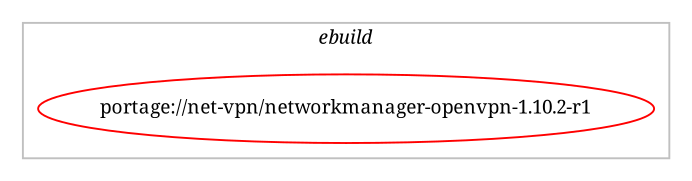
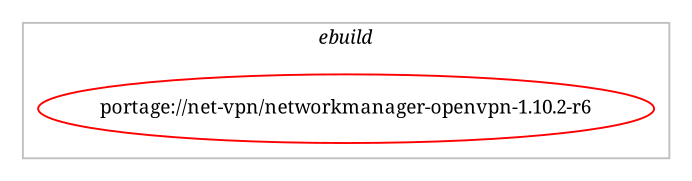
node "portage://net-vpn/networkmanager-openvpn-1.10.2-r1": label "portage://net-vpn/networkmanager-openvpn-1.10.2-r1" -> "portage://net-vpn/networkmanager-openvpn-1.10.2-r6"
